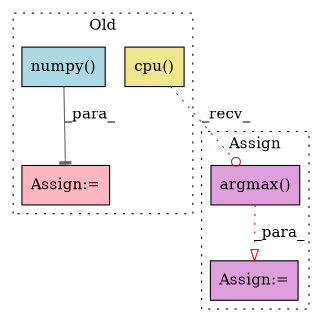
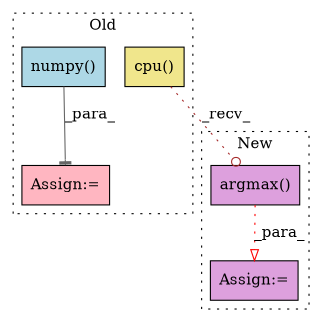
cluster "Assign": label "Assign" -> "New"
